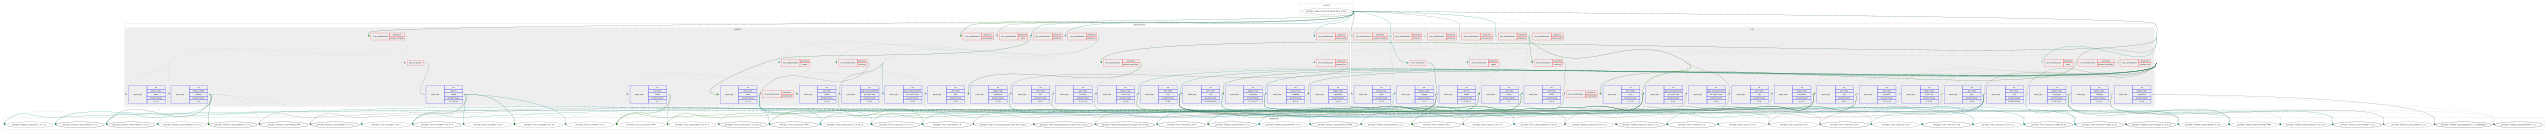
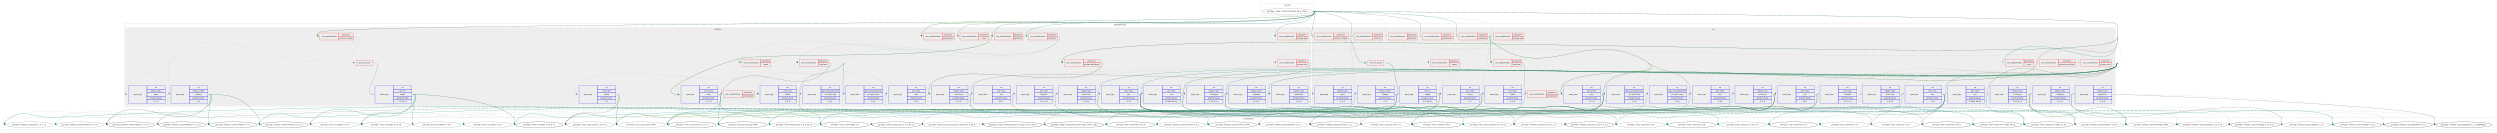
node "portage://media-video/ffmpeg-9999": removed
